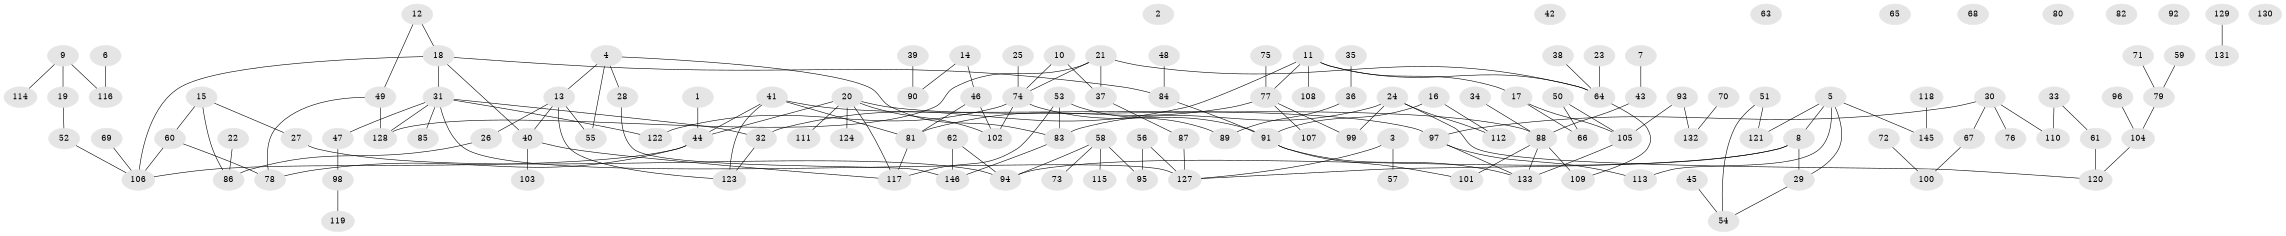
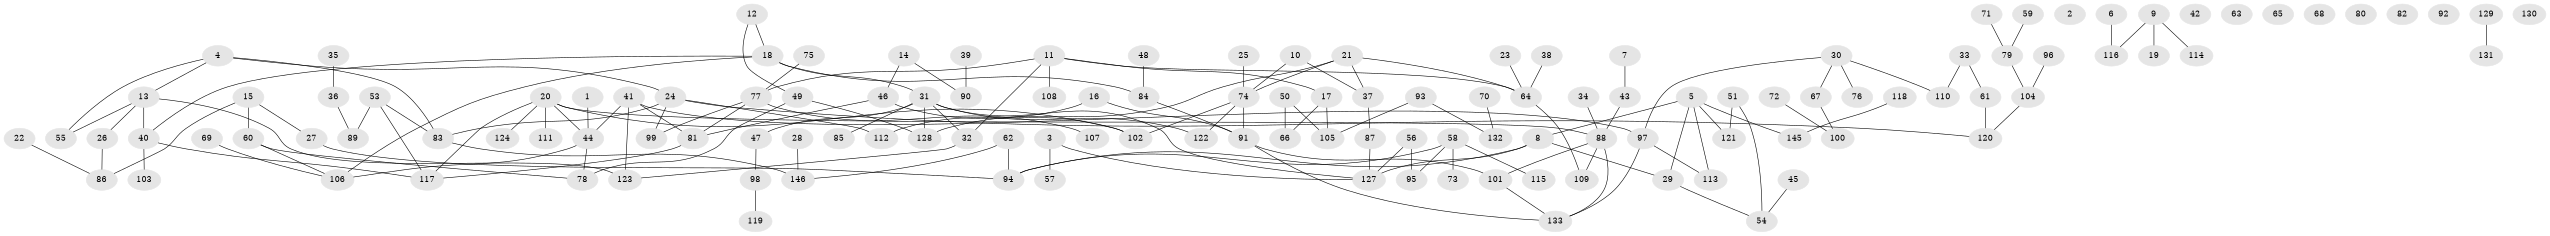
edge "4" -- "28": now "4" -- "24"
node "52": removed
edge "105" -- "133": now "101" -- "133"
